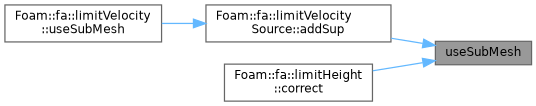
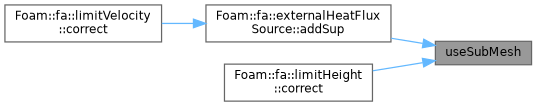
node "Foam::fa::limitVelocity ::useSubMesh": label "Foam::fa::limitVelocity ::useSubMesh" -> "Foam::fa::limitVelocity ::correct"
node "Foam::fa::limitVelocity Source::addSup": label "Foam::fa::limitVelocity Source::addSup" -> "Foam::fa::externalHeatFlux Source::addSup"
